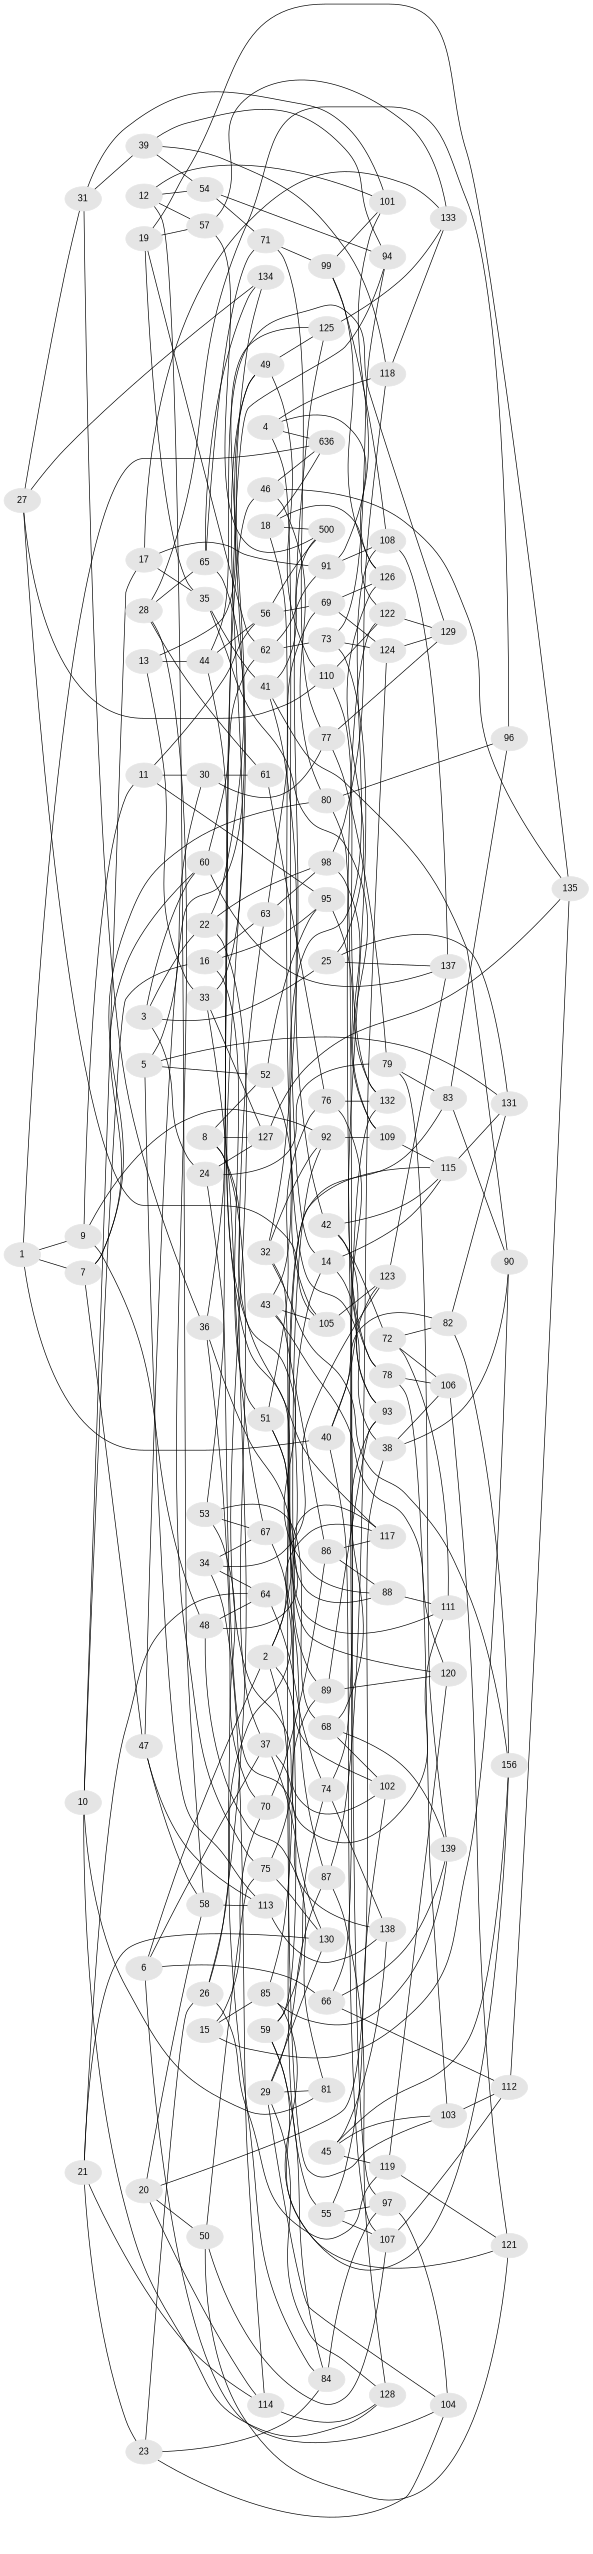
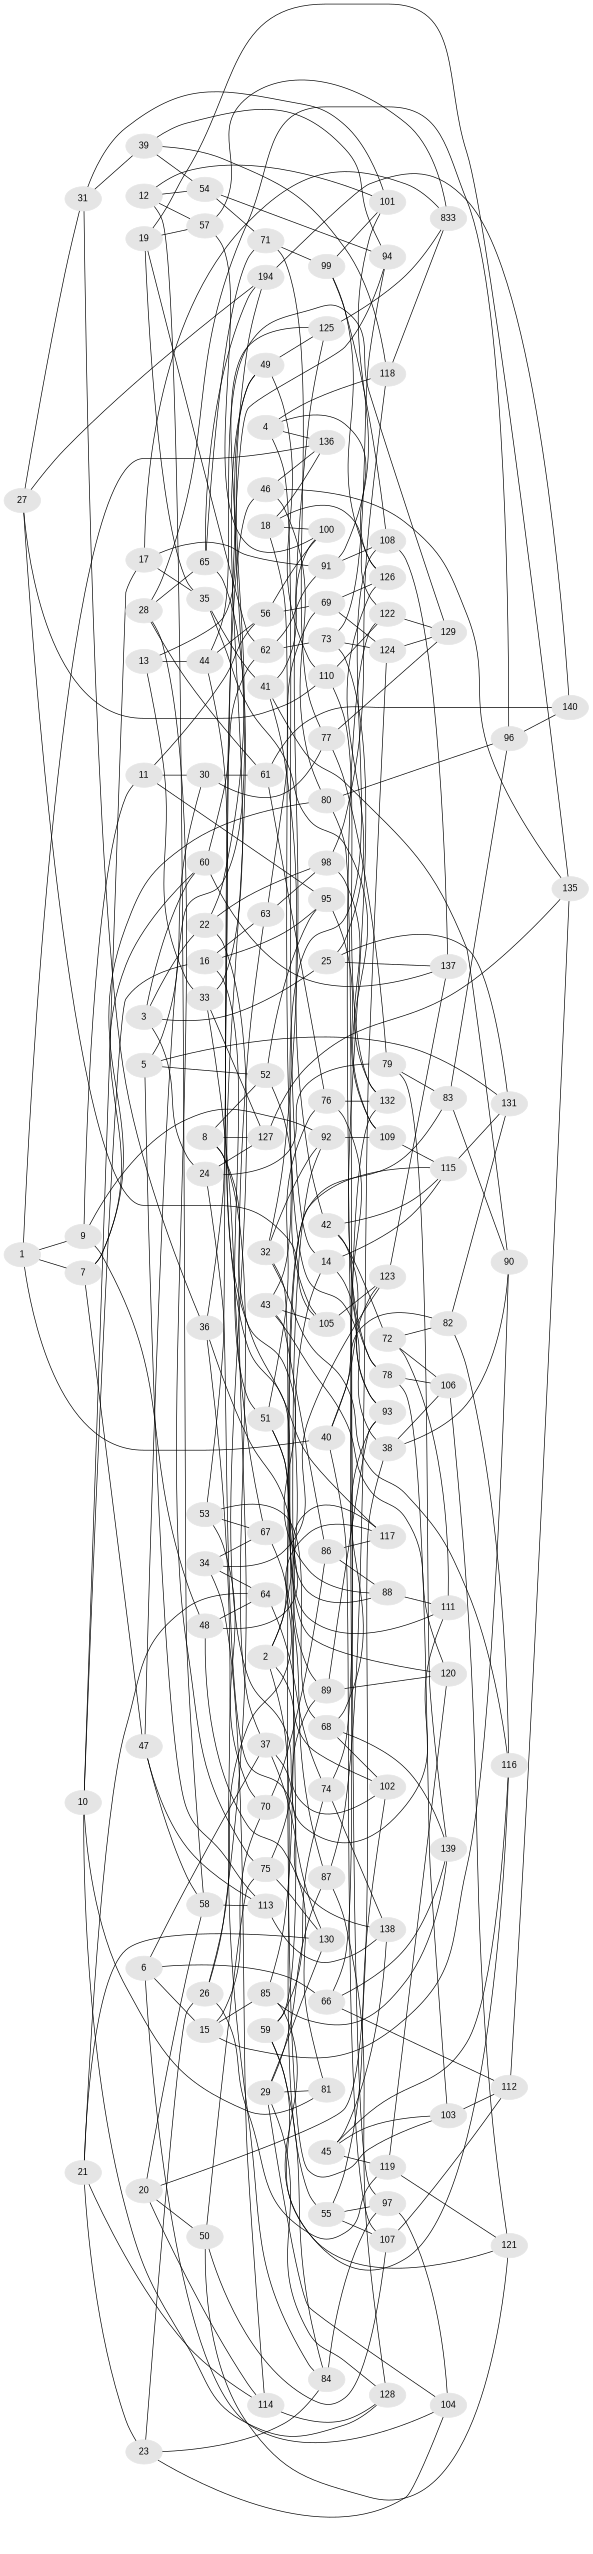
node "133": label "133" -> "833"
node "134": label "134" -> "194"
node "636": label "636" -> "136"
node "500": label "500" -> "100"
node "140": added
node "156": label "156" -> "116"
edge "2" -- "6": now "15" -- "6"
